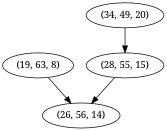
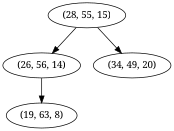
edge "(34, 49, 20)" -> "(28, 55, 15)": reversed
edge "(19, 63, 8)" -> "(26, 56, 14)": reversed
